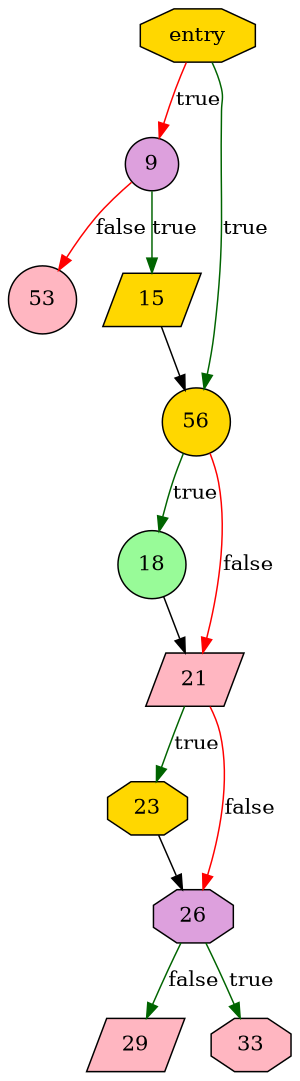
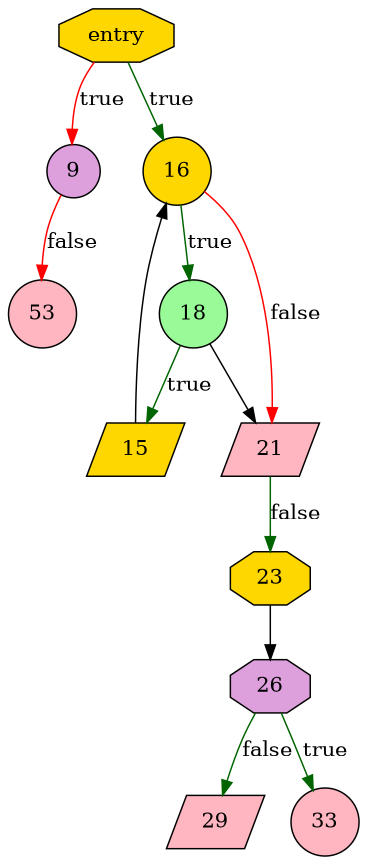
edge "9" -> "15": now "18" -> "15"
node "56": label "56" -> "16"
edge "21" -> "23": label "true" -> "false"
edge "21" -> "26": removed, label "false"
node "33": shape octagon -> circle
